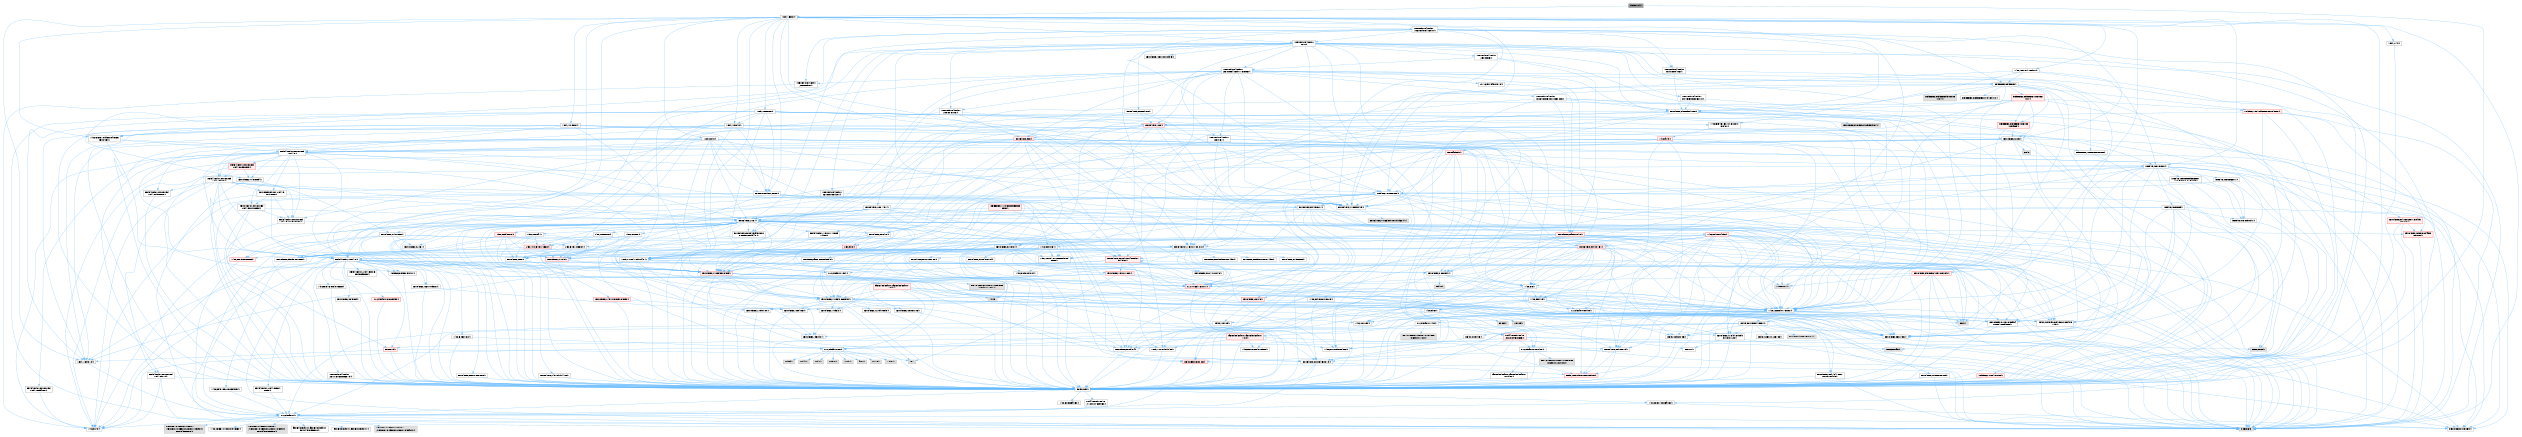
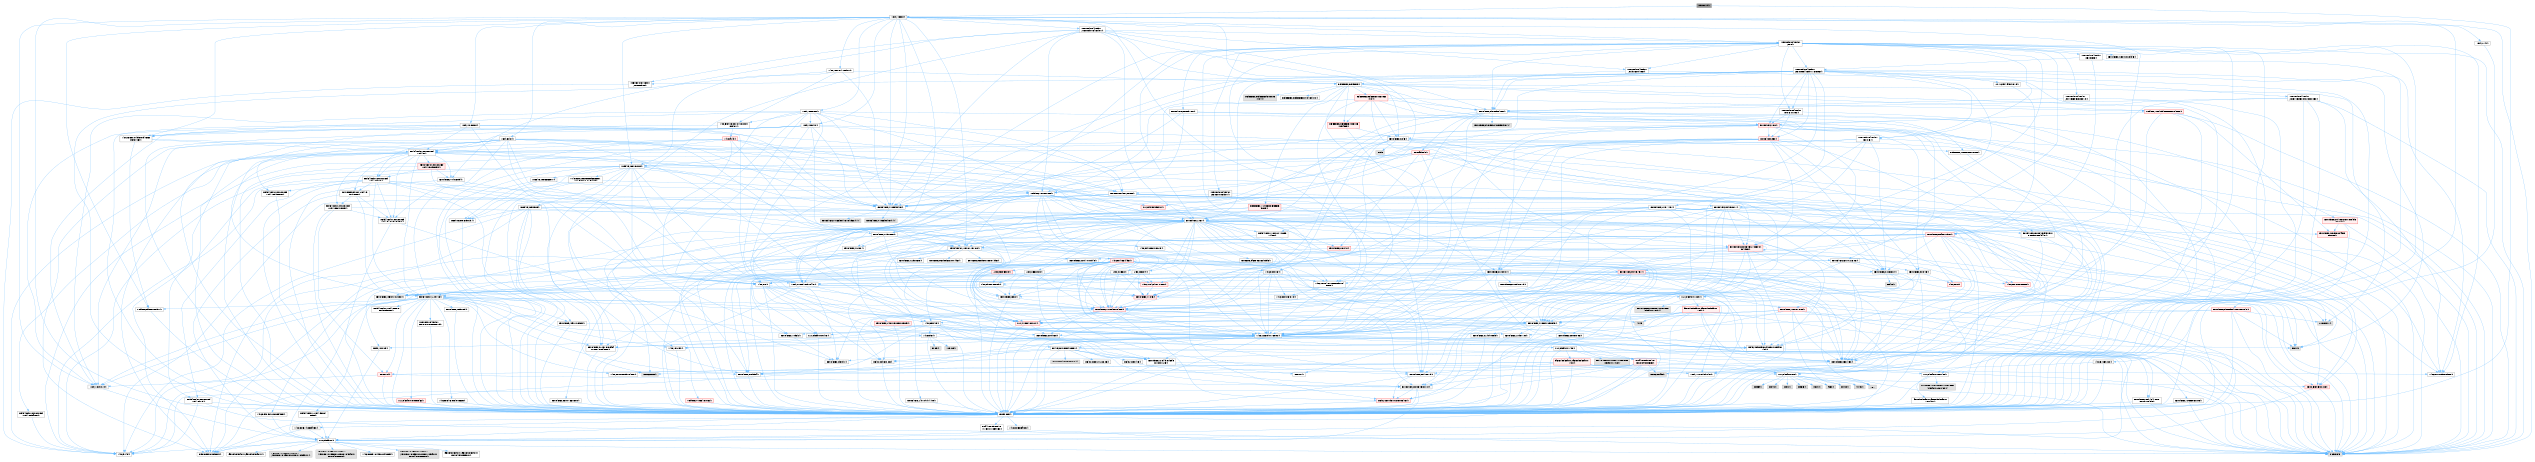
edge "Delegates/Delegate.h" -> "Serialization/MemoryLayout.h": now "Delegates/Delegate.h" -> "Delegates/MulticastDelegate Base.h"
edge "Internationalization /Text.h" -> "Misc/CoreMiscDefines.h": now "Internationalization /Text.h" -> "CoreTypes.h"
node "Logging/LogScopedCategory AndVerbosityOverride.h": label "Logging/LogScopedCategory AndVerbosityOverride.h" -> "UniquePtr/LogScopedCategory AndVerbosityOverride.h"
node "HAL/CriticalSection.h": added
node "Containers/UnrealString.h.inl": added
edge "Containers/Array.h" -> "Templates/Sorting.h": now "Containers/EnumAsByte.h" -> "Templates/Sorting.h"
node "wchar.h": label "wchar.h" -> "limits.h"
node "COMPILED_PLATFORM_HEADER (PlatformAtomics.h)": label "COMPILED_PLATFORM_HEADER (PlatformAtomics.h)" -> "PLATFORM_PLATFORM_HEADER (PlatformAtomics.h)"
